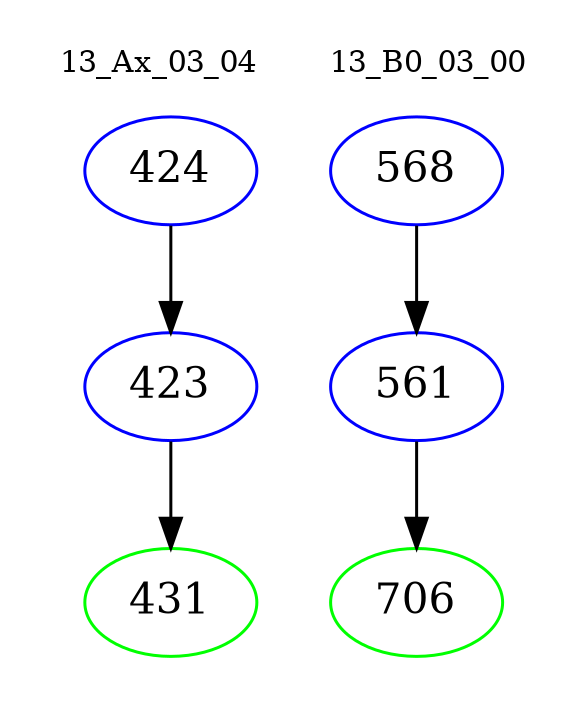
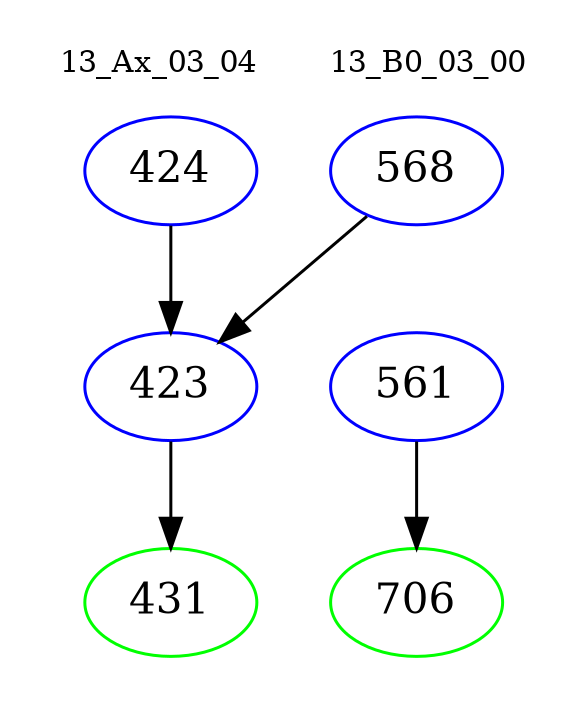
edge "568" -> "561": now "568" -> "423"
